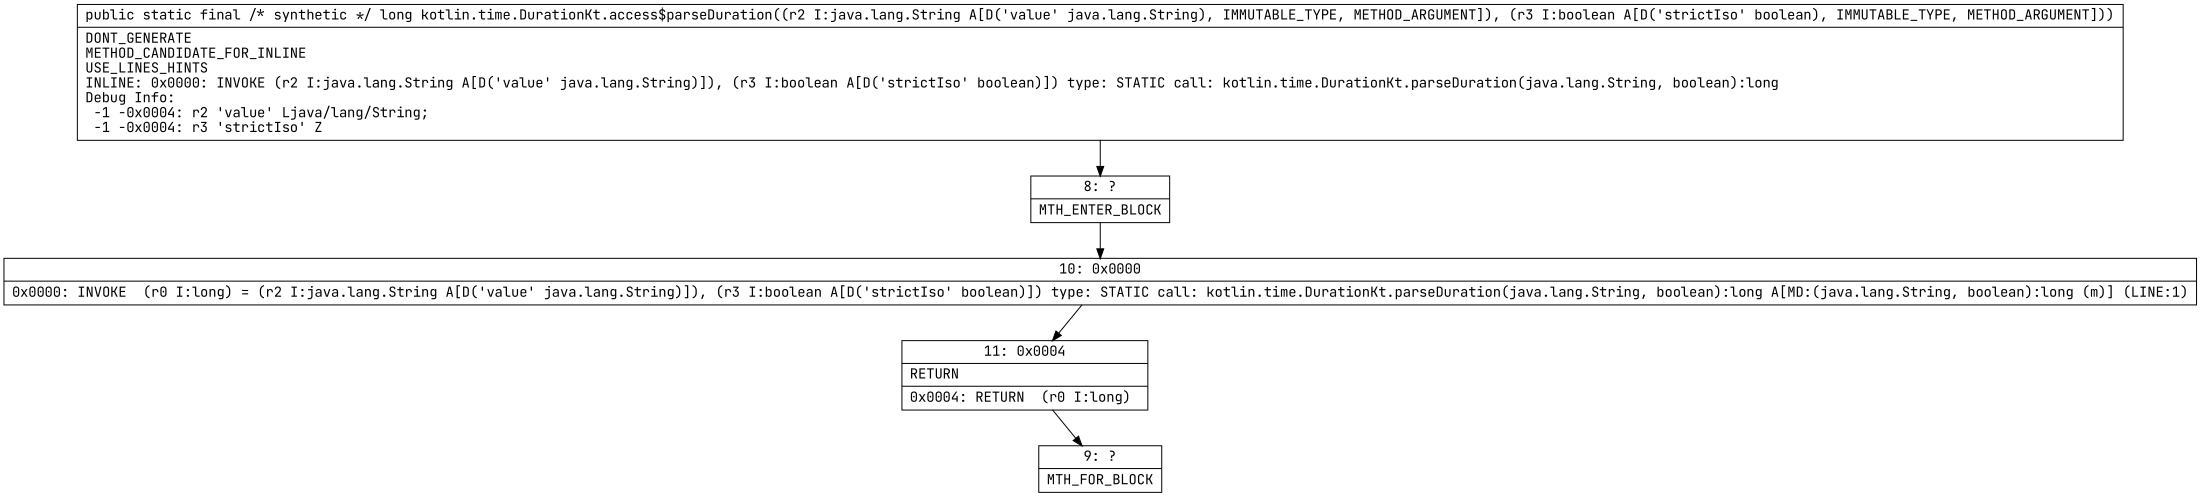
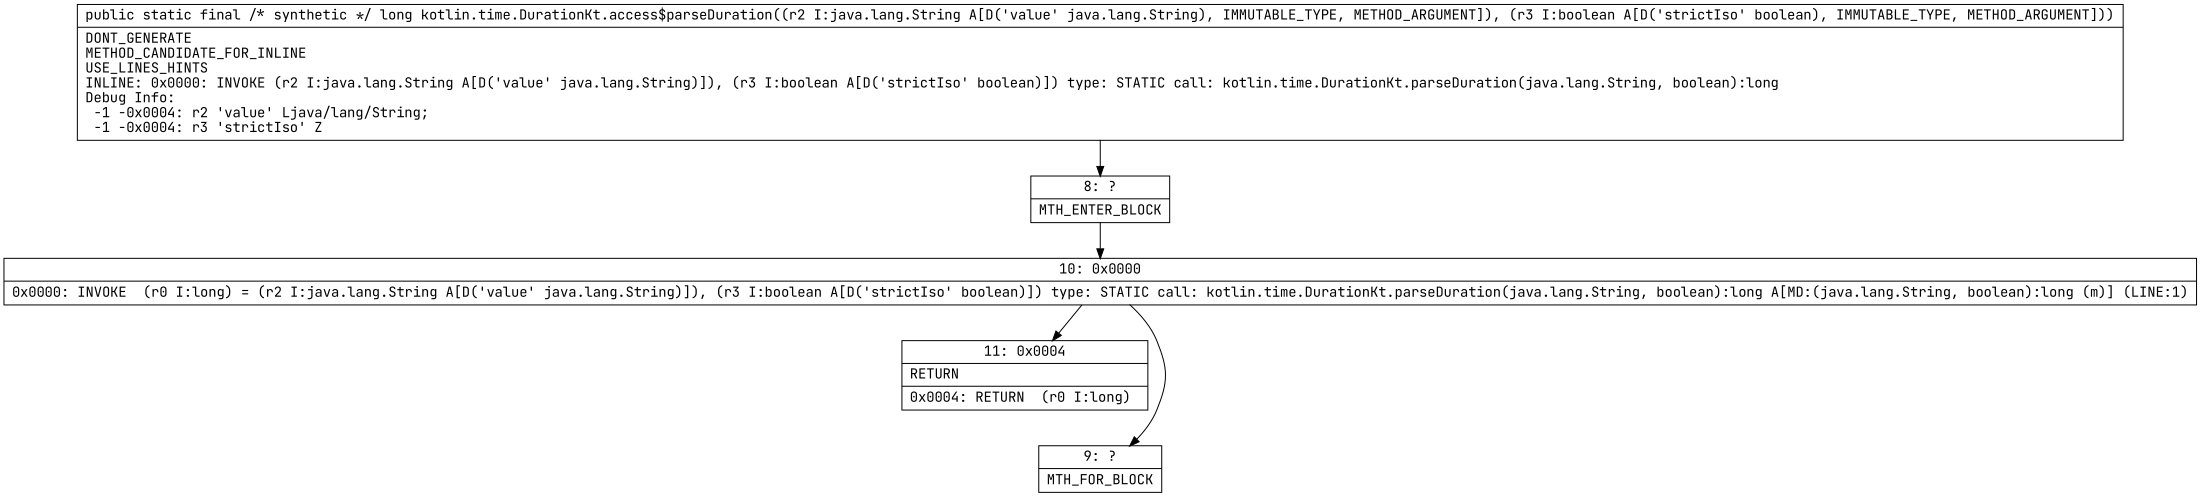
edge "11: 0x0004" -> "9: ?": now "10: 0x0000" -> "9: ?"
